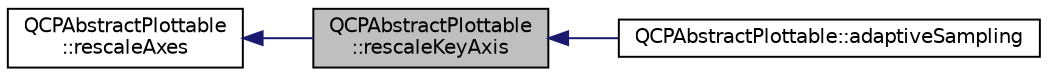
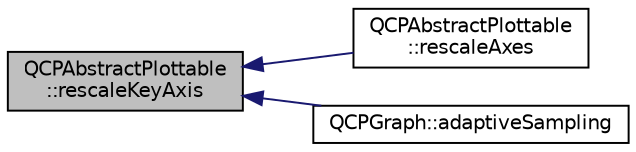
edge "QCPAbstractPlottable ::rescaleKeyAxis" -> "QCPAbstractPlottable ::rescaleAxes": reversed
node "QCPAbstractPlottable::adaptiveSampling": label "QCPAbstractPlottable::adaptiveSampling" -> "QCPGraph::adaptiveSampling"
